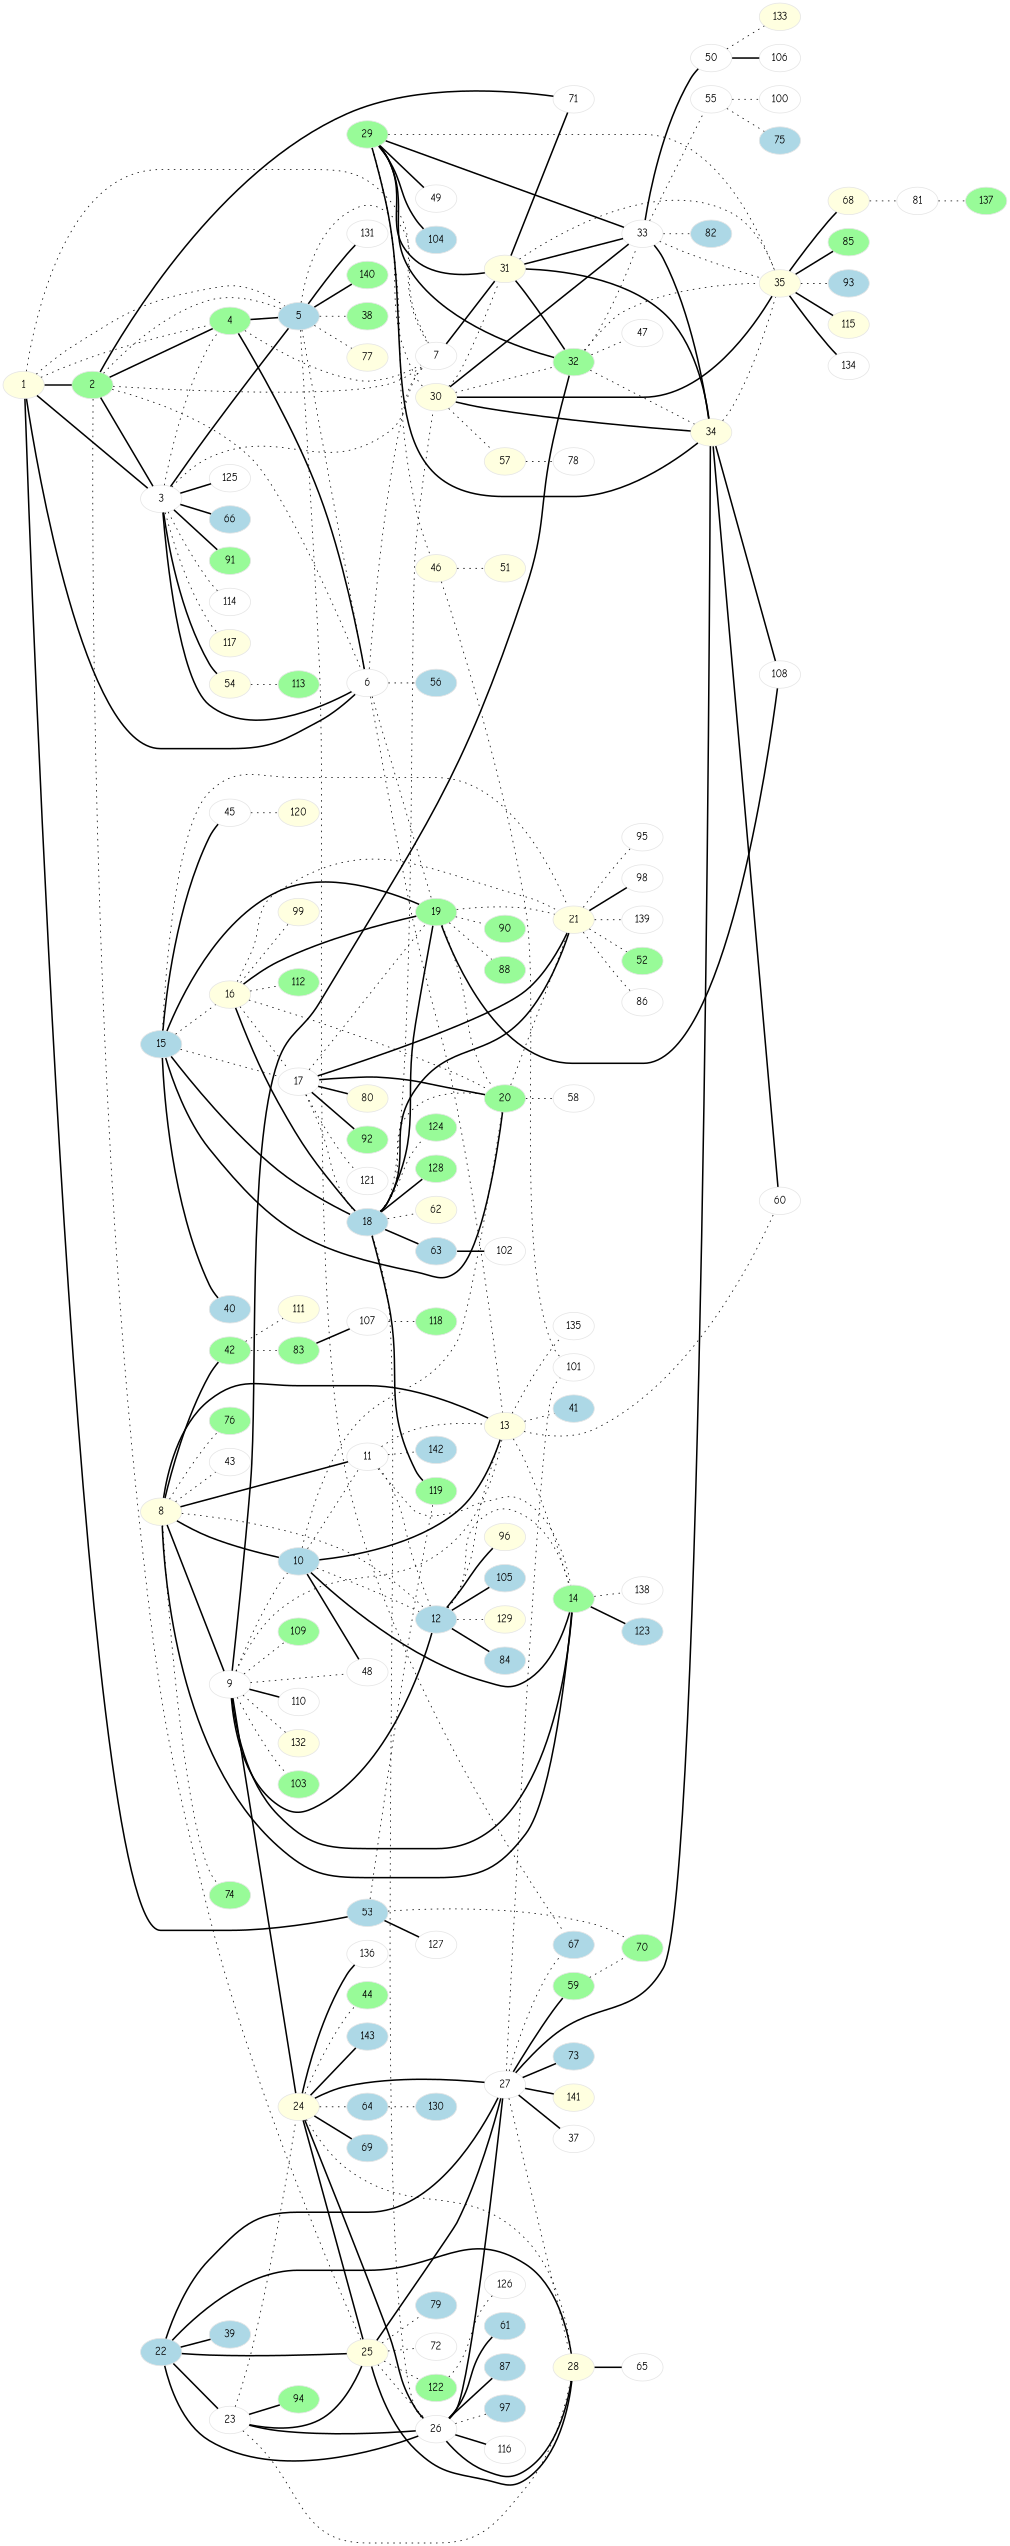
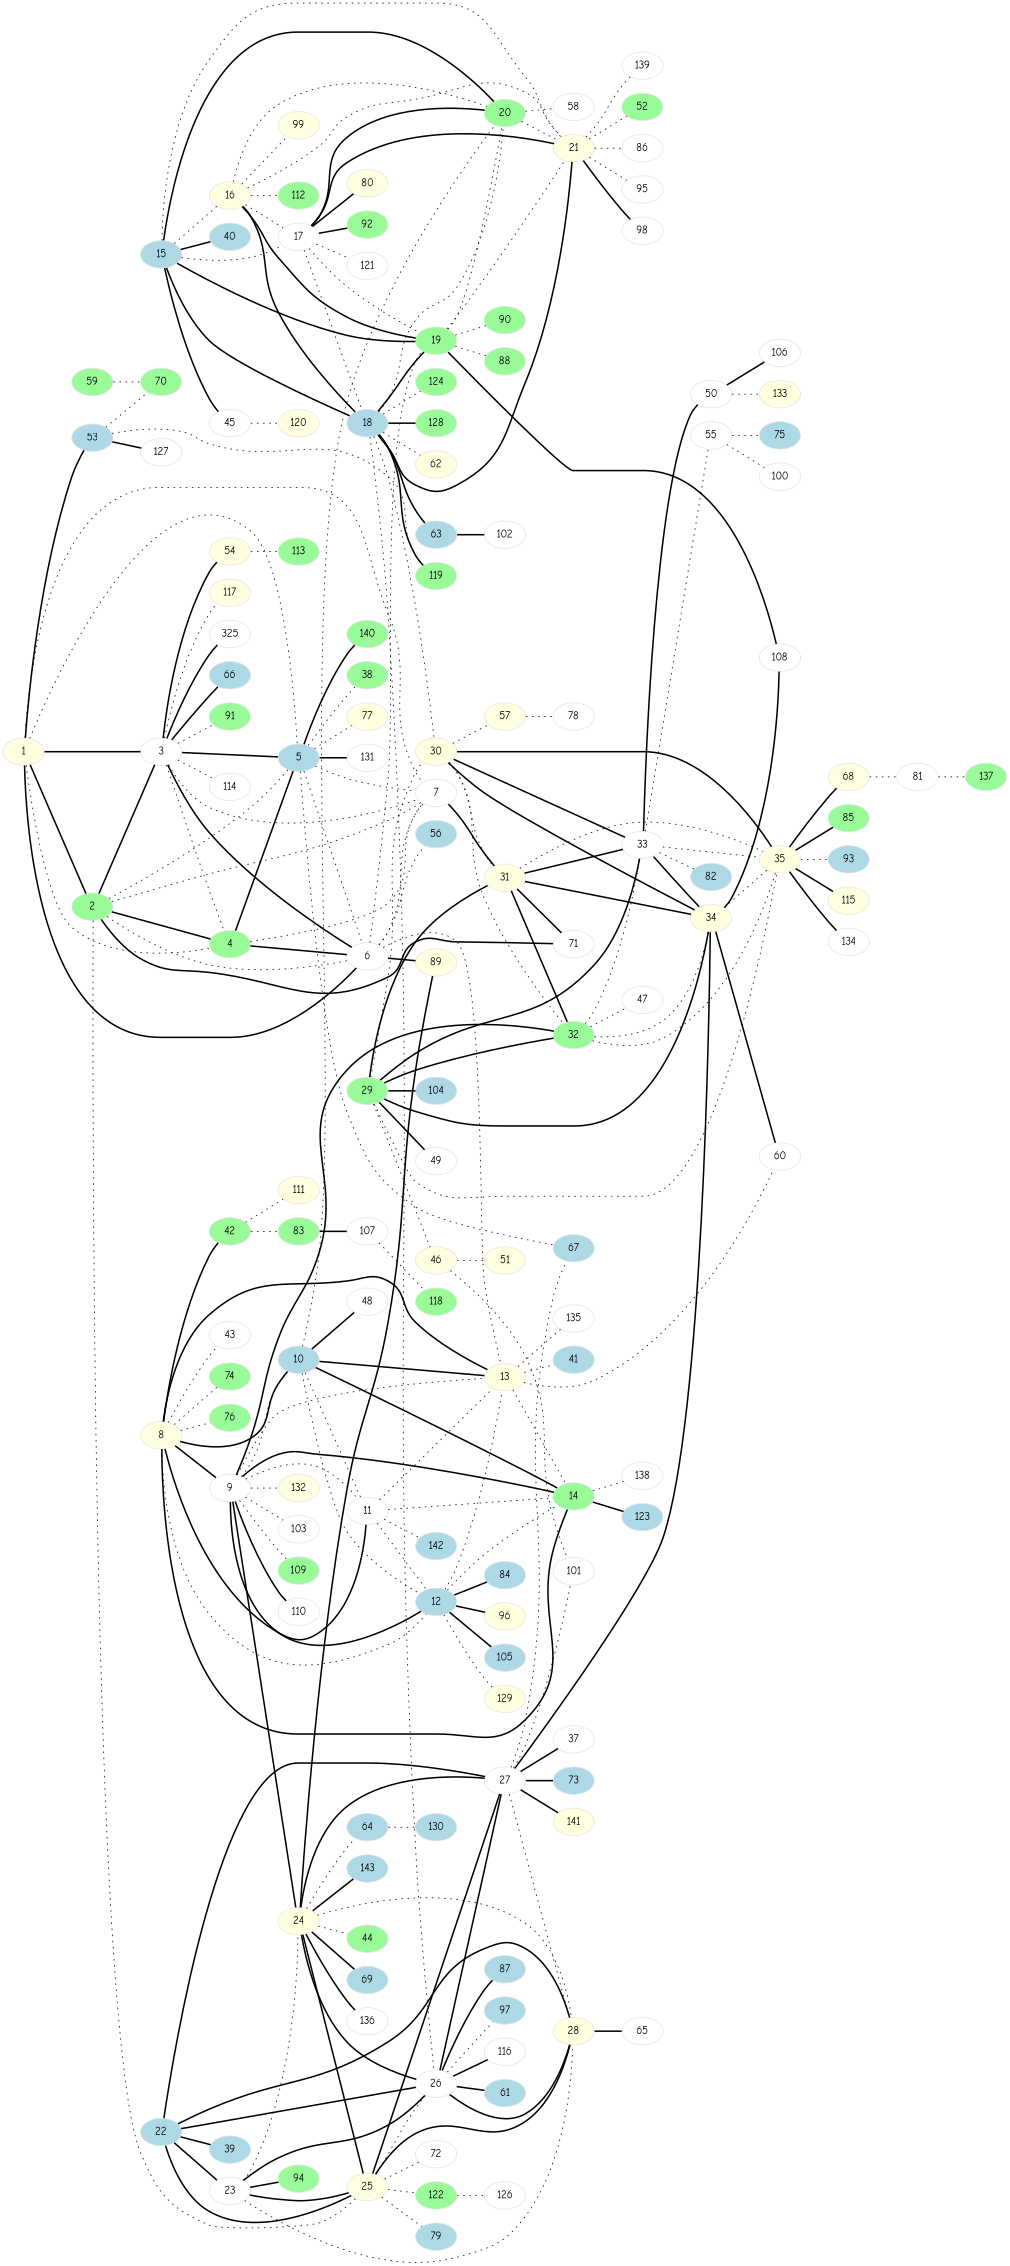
node "125": label "125" -> "325"
edge "3" -- "91": style bold -> dotted
node "89": added
edge "48" -- "9": now "11" -- "9"
node "103": fillcolor palegreen -> white
edge "59" -- "27": removed
